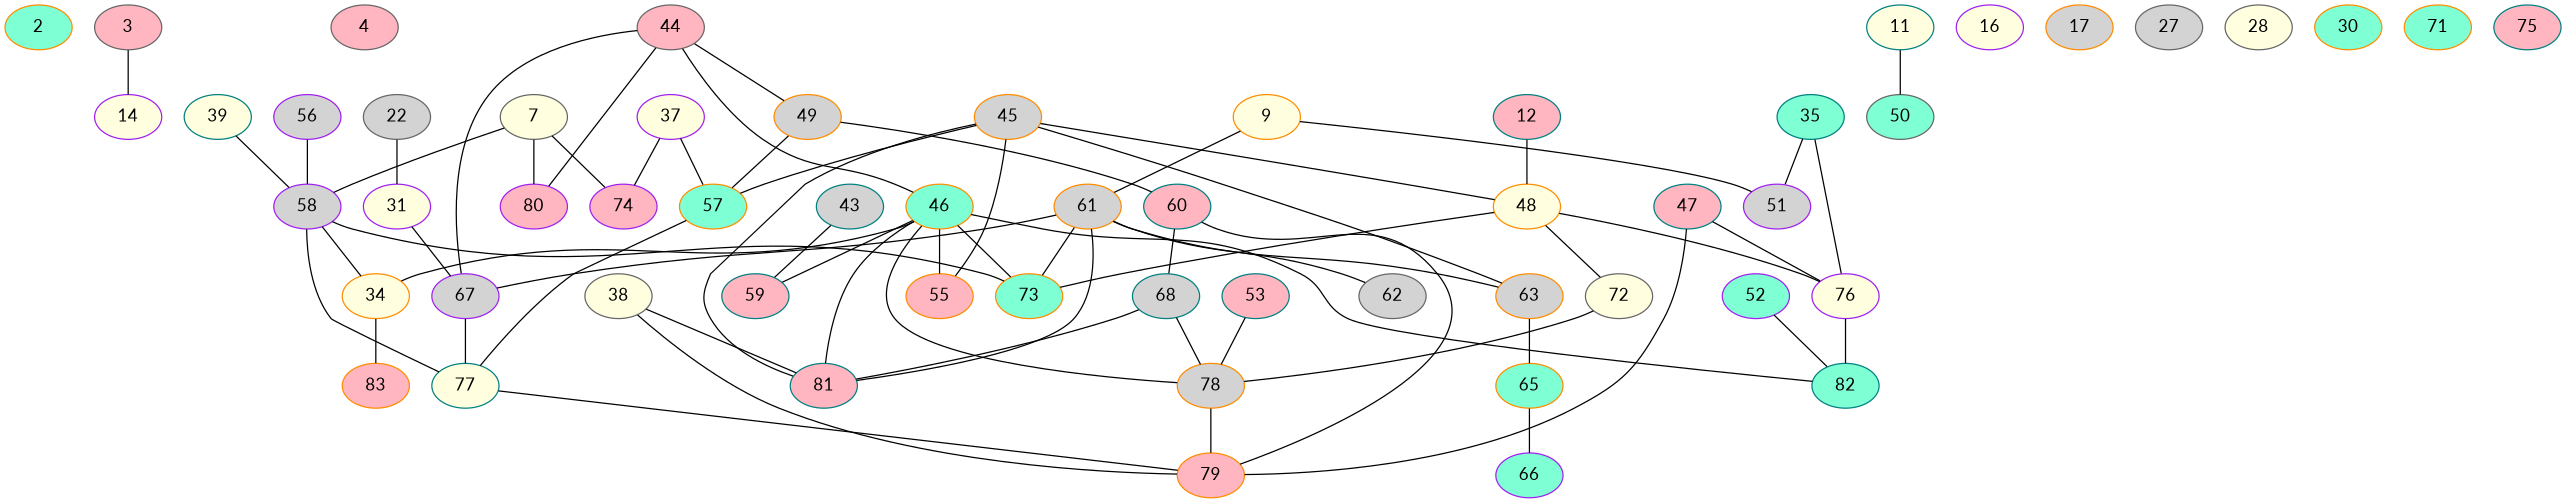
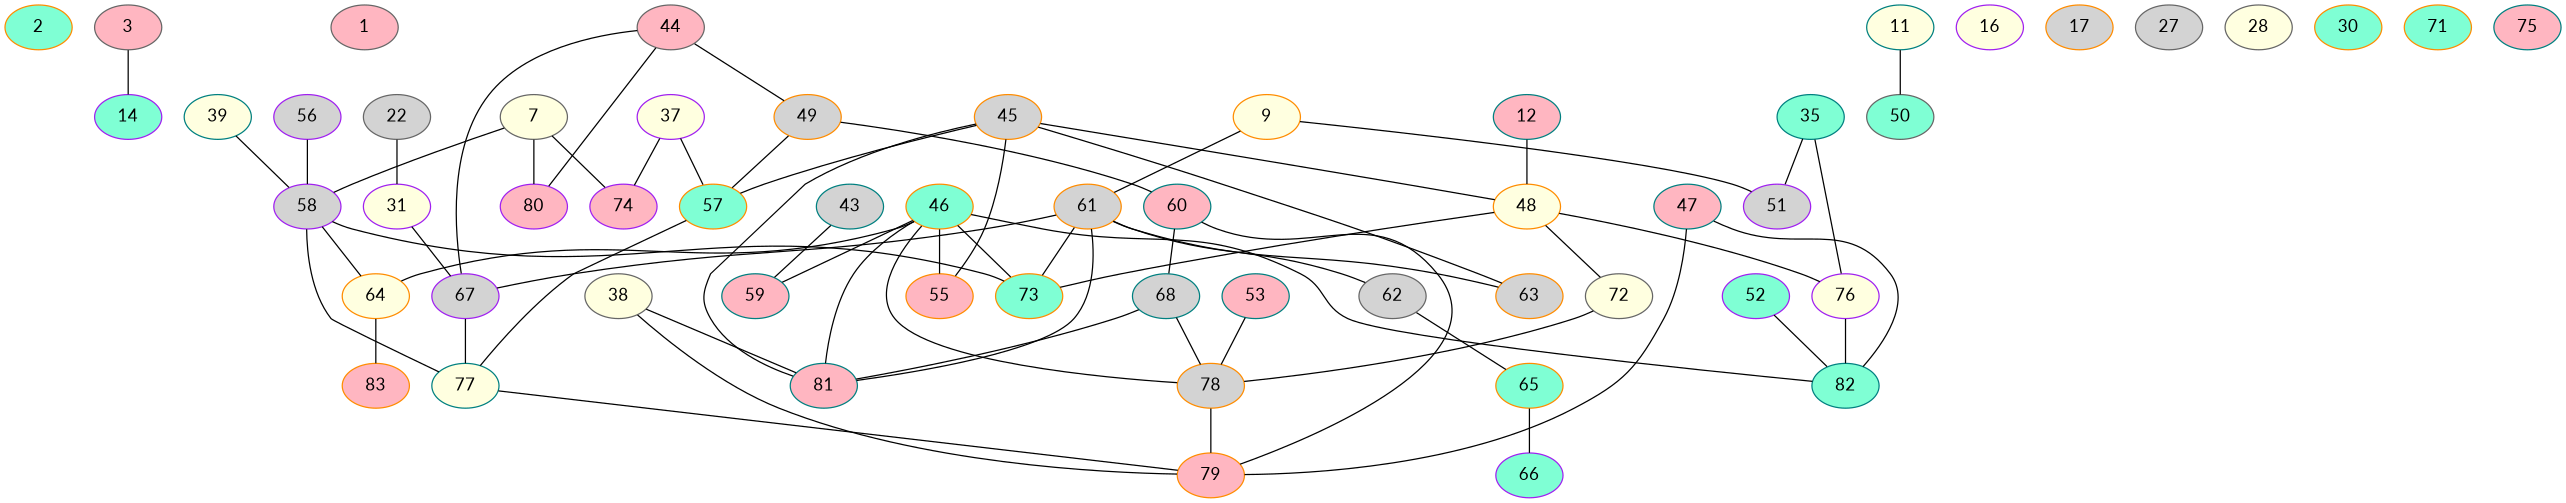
node "4": label "4" -> "1"
node "14": fillcolor lightyellow -> aquamarine
edge "44" -- "46": removed
edge "47" -- "76": now "47" -- "82"
node "34": label "34" -> "64"
edge "63" -- "65": now "62" -- "65"
